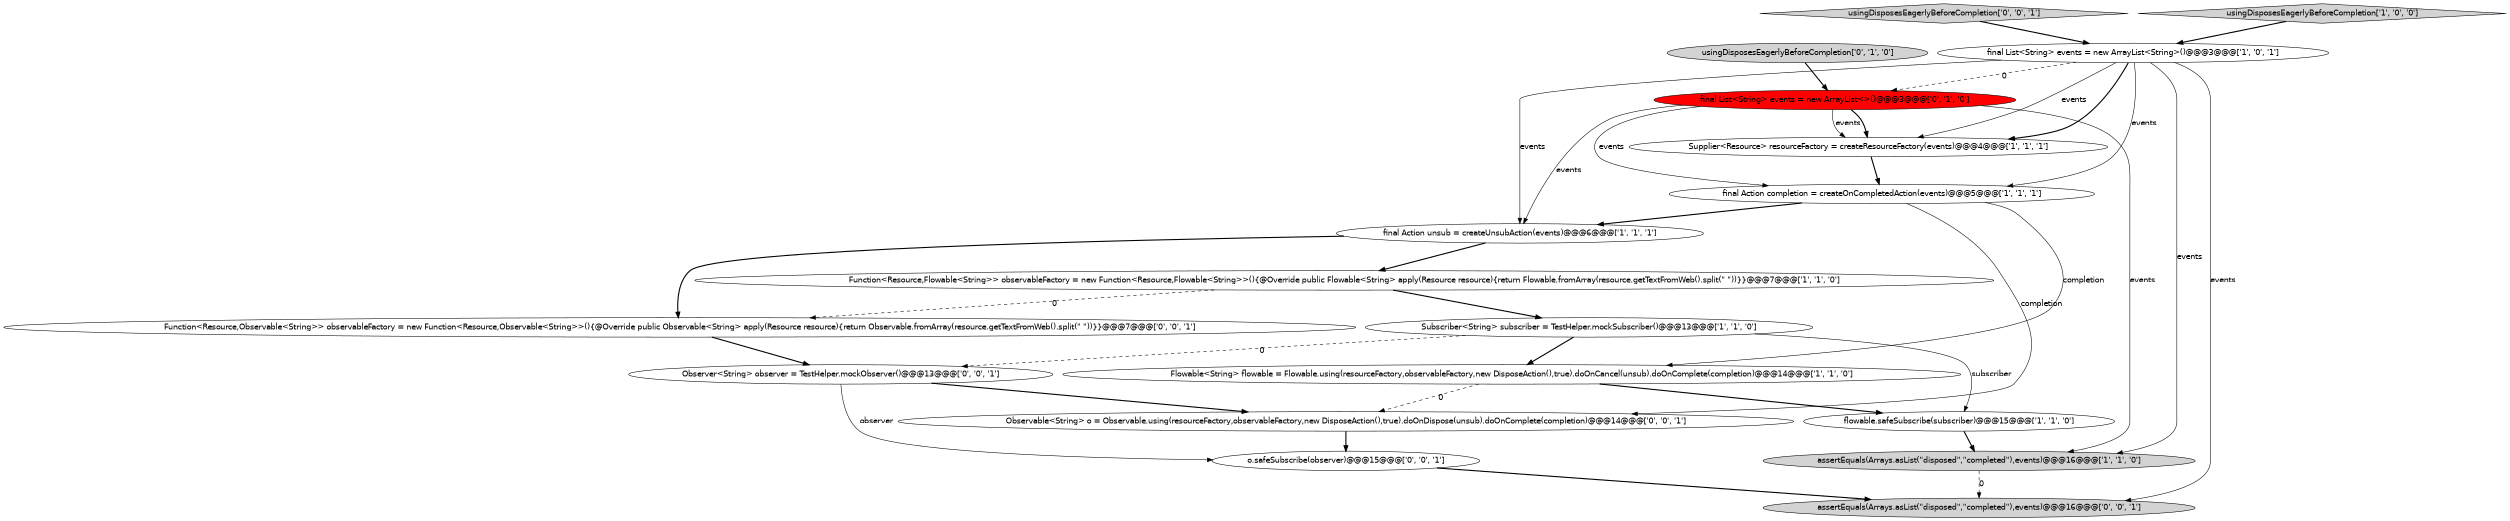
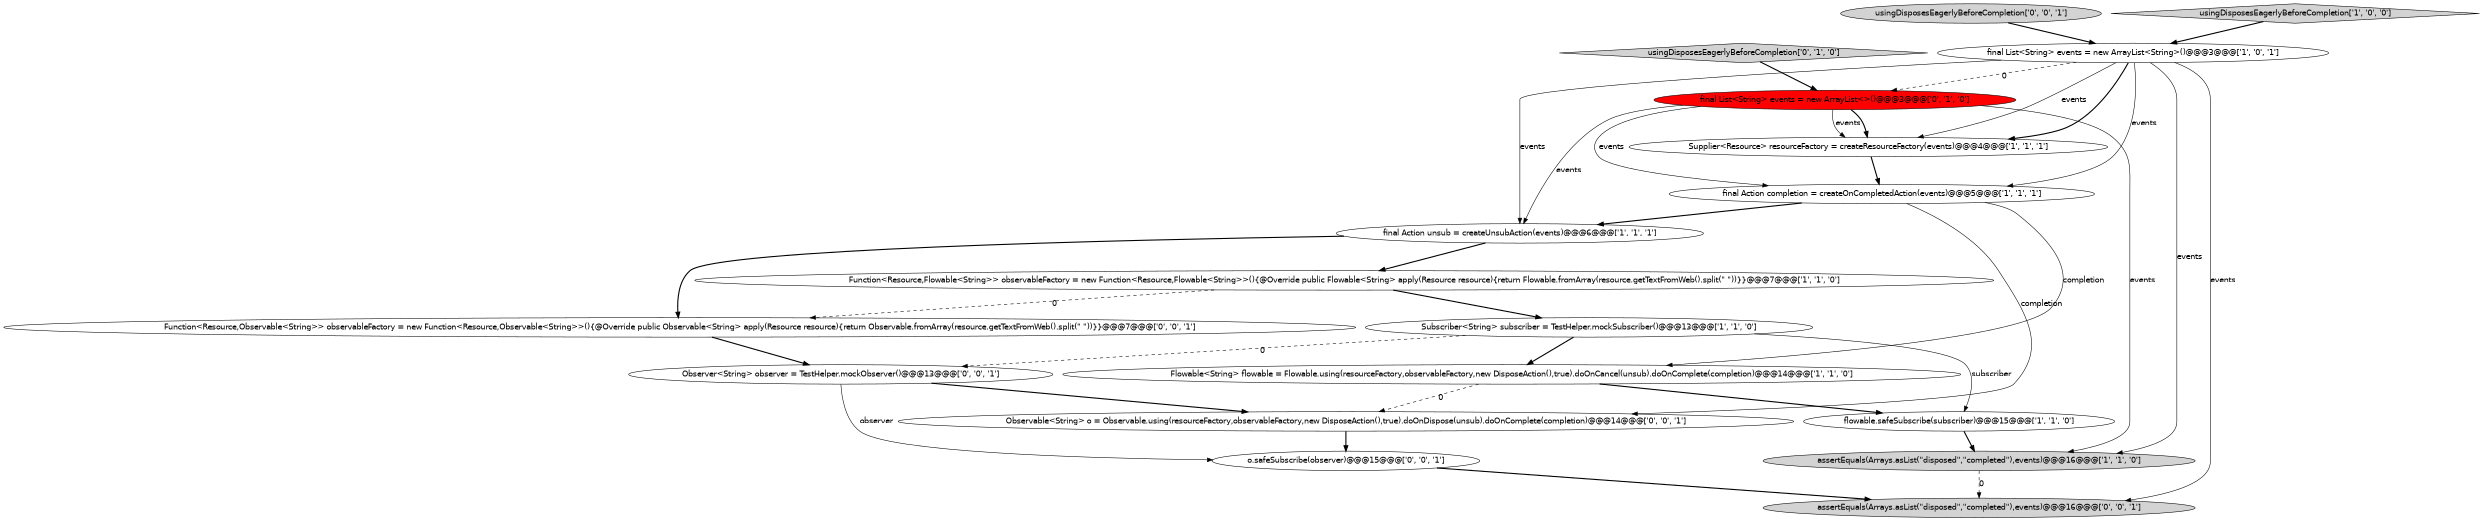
node "usingDisposesEagerlyBeforeCompletion['0', '0', '1']": shape diamond -> ellipse
node "usingDisposesEagerlyBeforeCompletion['0', '1', '0']": shape ellipse -> diamond
